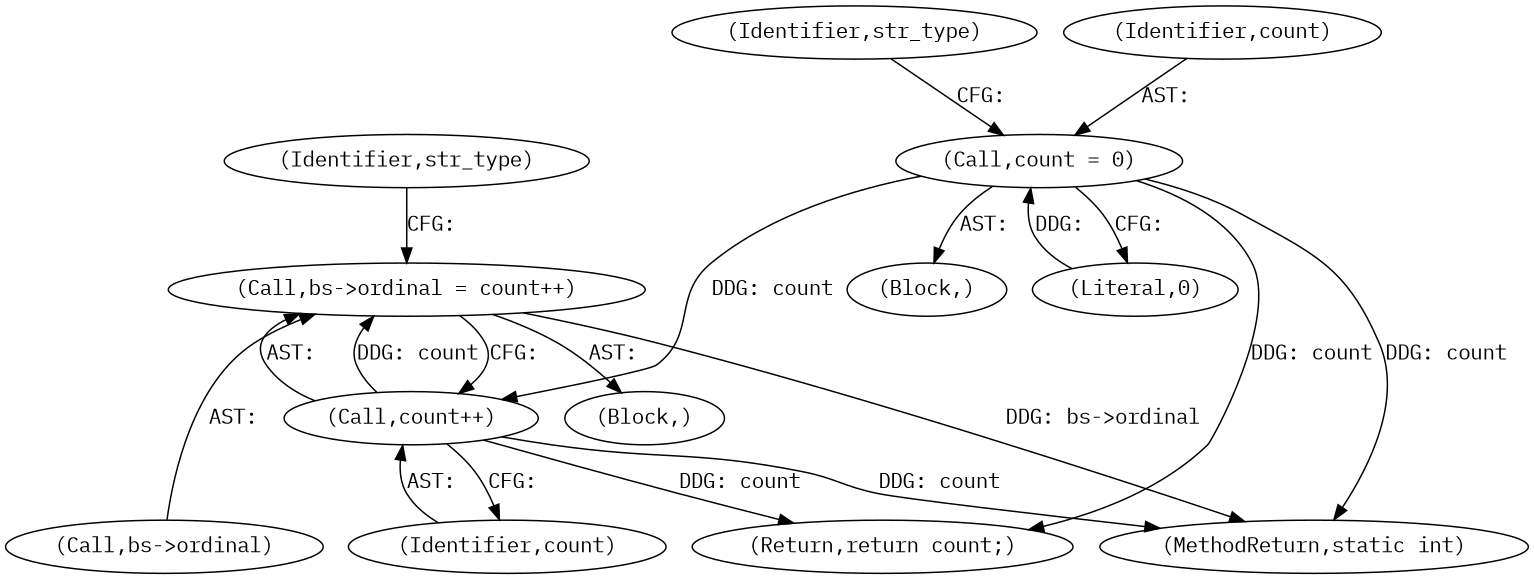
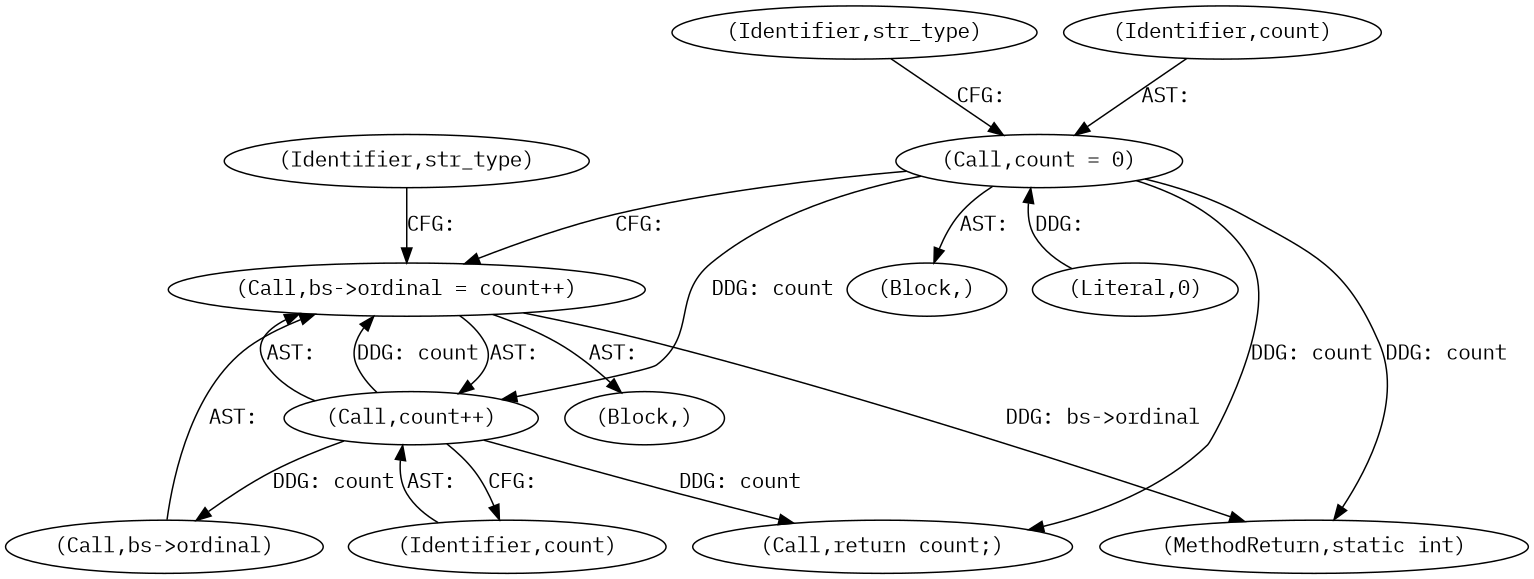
edge "(Call,count = 0)" -> "(Literal,0)": now "(Call,count = 0)" -> "(Call,bs->ordinal = count++)"
edge "(Call,bs->ordinal = count++)" -> "(Call,count++)": label "CFG: " -> "AST: "
edge "(Call,count++)" -> "(MethodReturn,static int)": now "(Call,count++)" -> "(Call,bs->ordinal)"
node "(Return,return count;)": label "(Return,return count;)" -> "(Call,return count;)"
